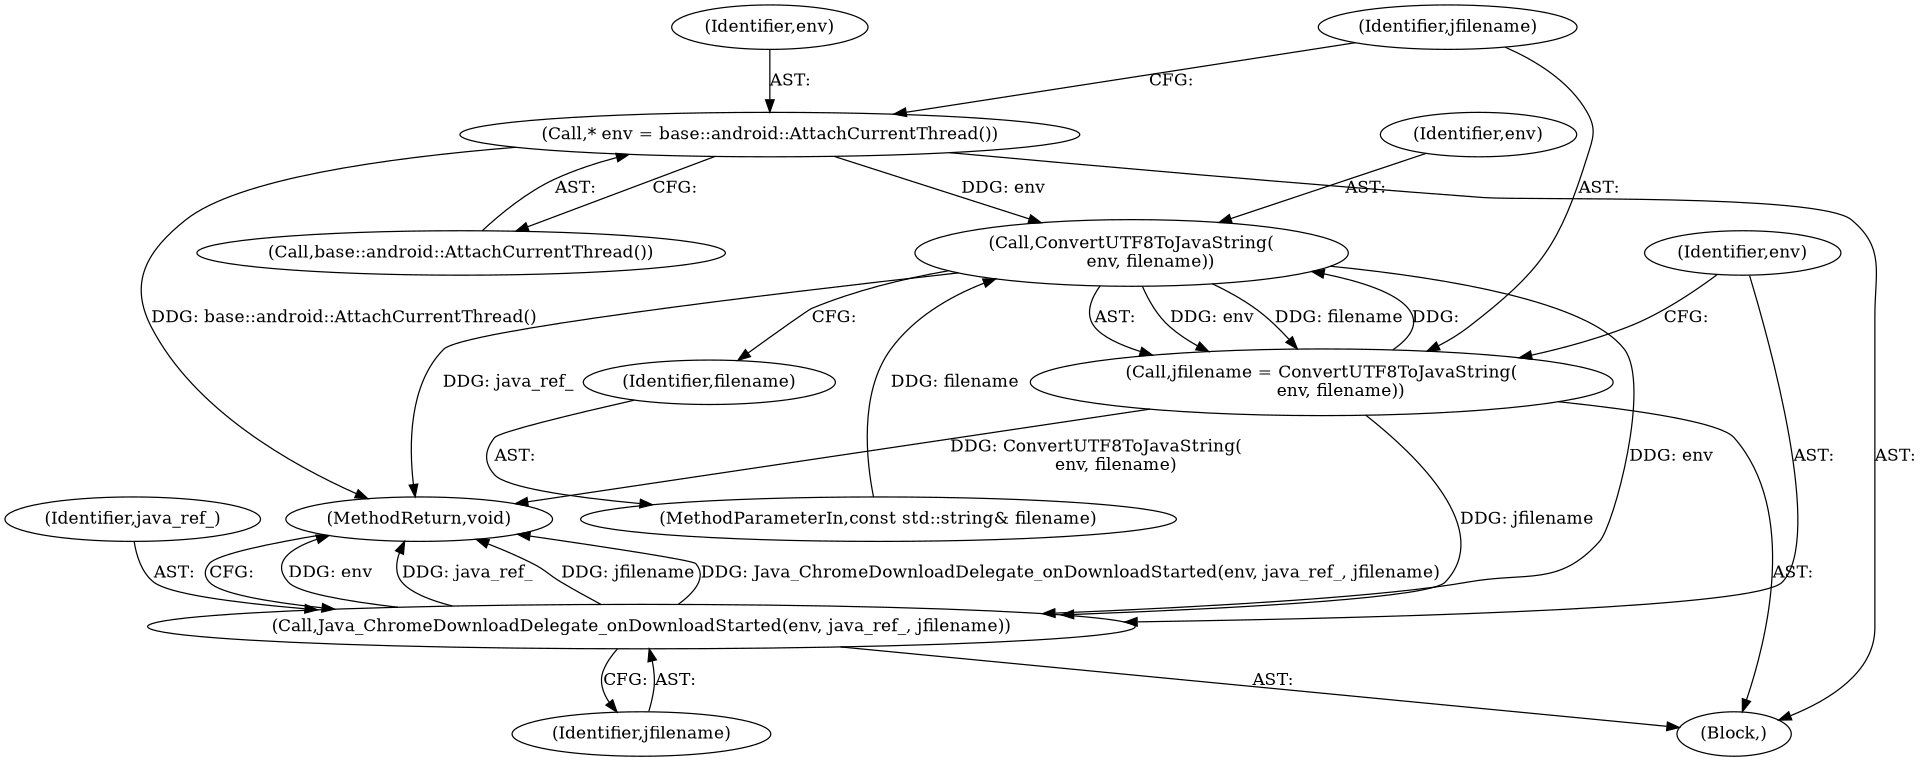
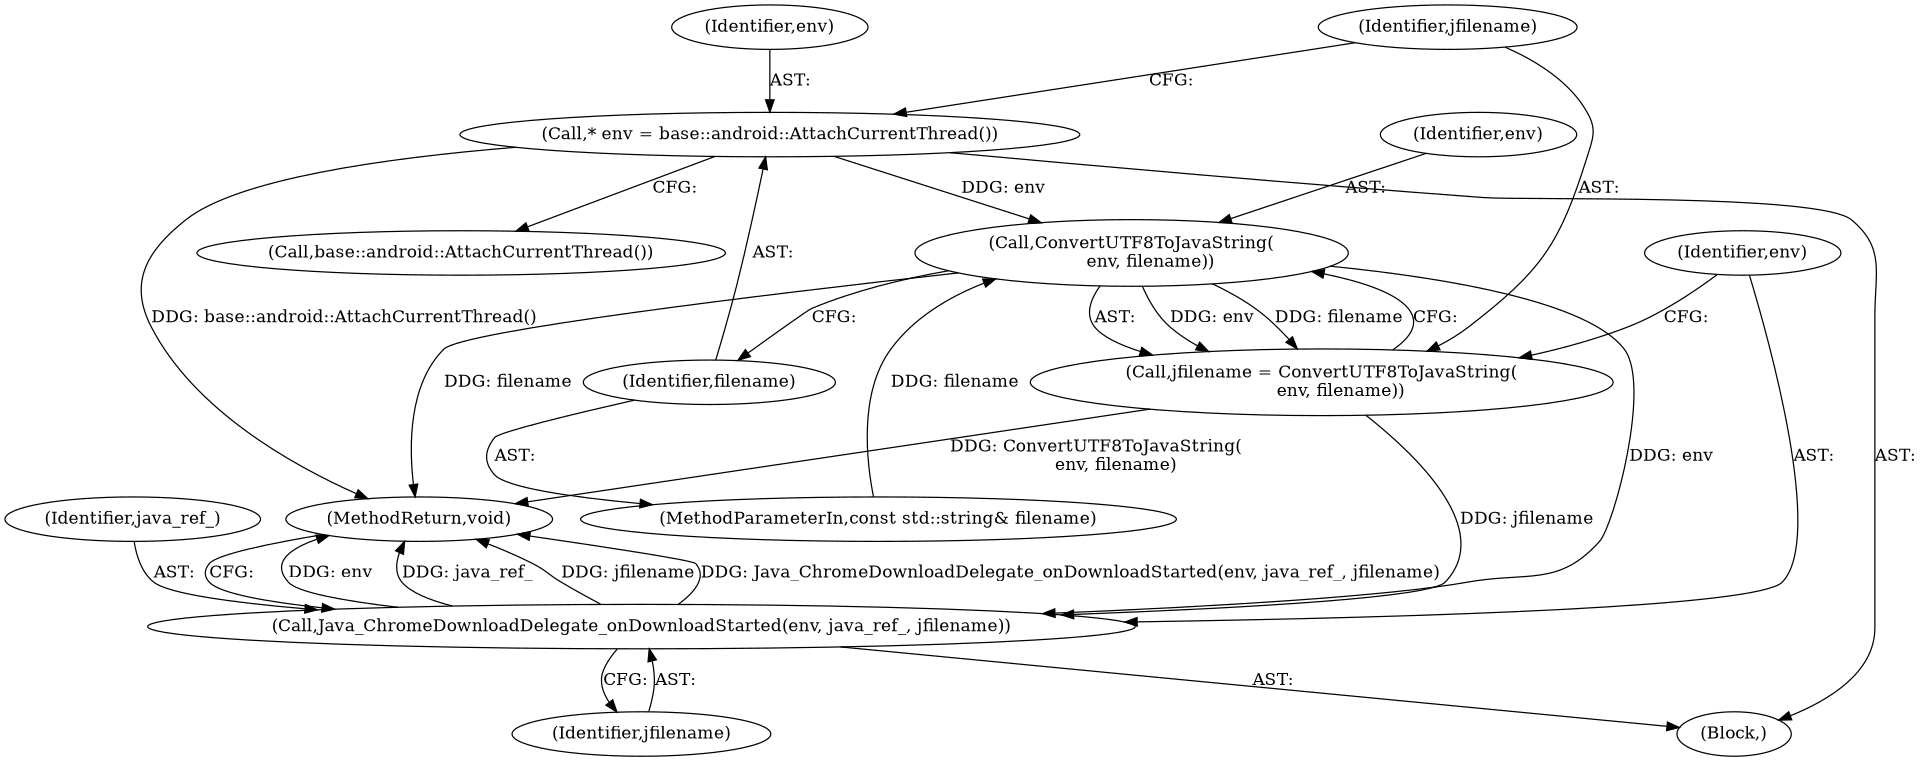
edge "(Call,base::android::AttachCurrentThread())" -> "(Call,* env = base::android::AttachCurrentThread())": now "(Identifier,filename)" -> "(Call,* env = base::android::AttachCurrentThread())"
edge "(Call,jfilename = ConvertUTF8ToJavaString( env, filename))" -> "(Call,ConvertUTF8ToJavaString( env, filename))": label "DDG: " -> "CFG: "
edge "(Call,ConvertUTF8ToJavaString( env, filename))" -> "(MethodReturn,void)": label "DDG: java_ref_" -> "DDG: filename"
edge "(Call,jfilename = ConvertUTF8ToJavaString( env, filename))" -> "(Block,)": removed, label "AST:"
